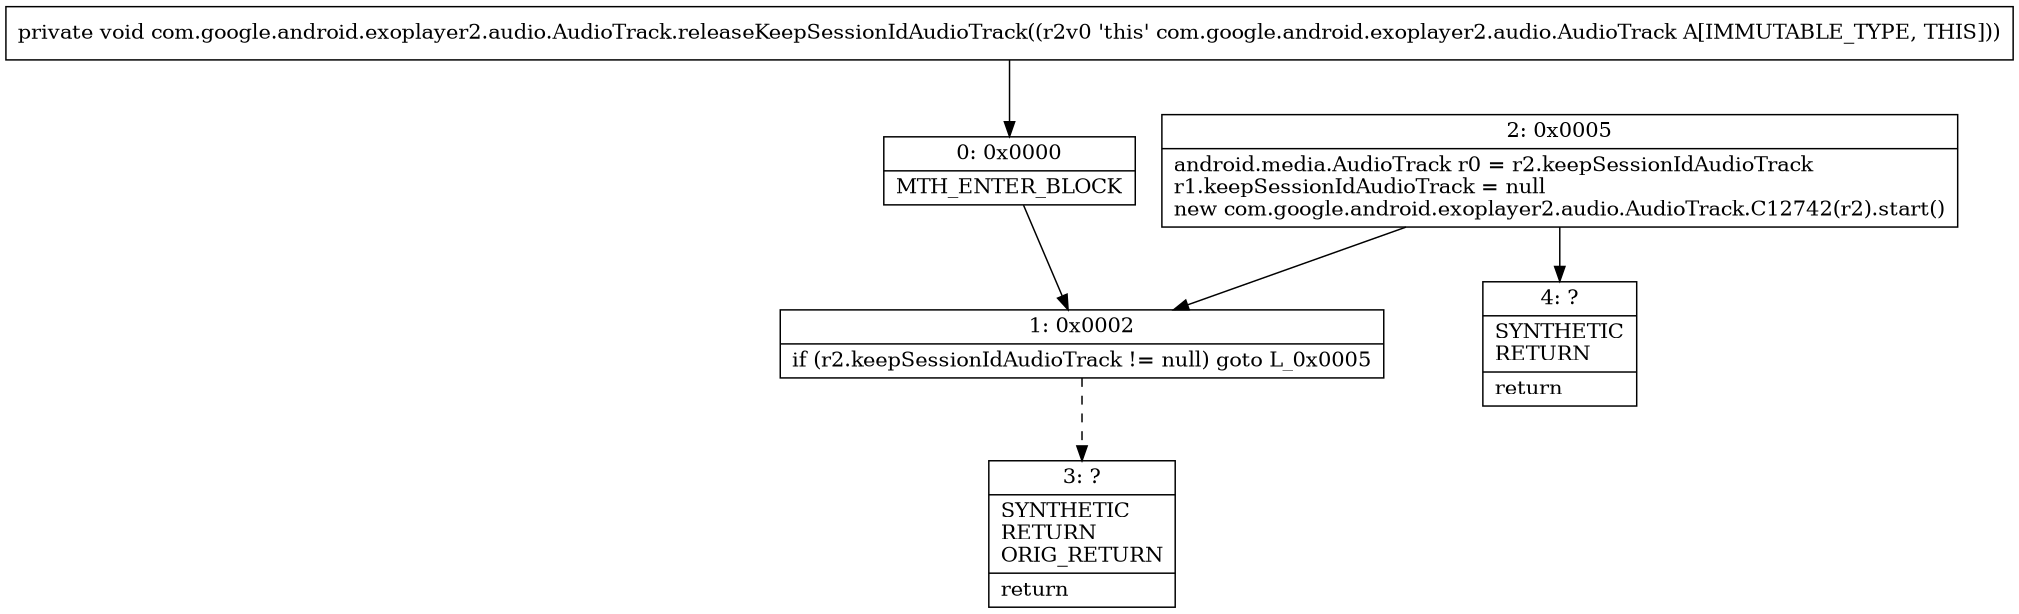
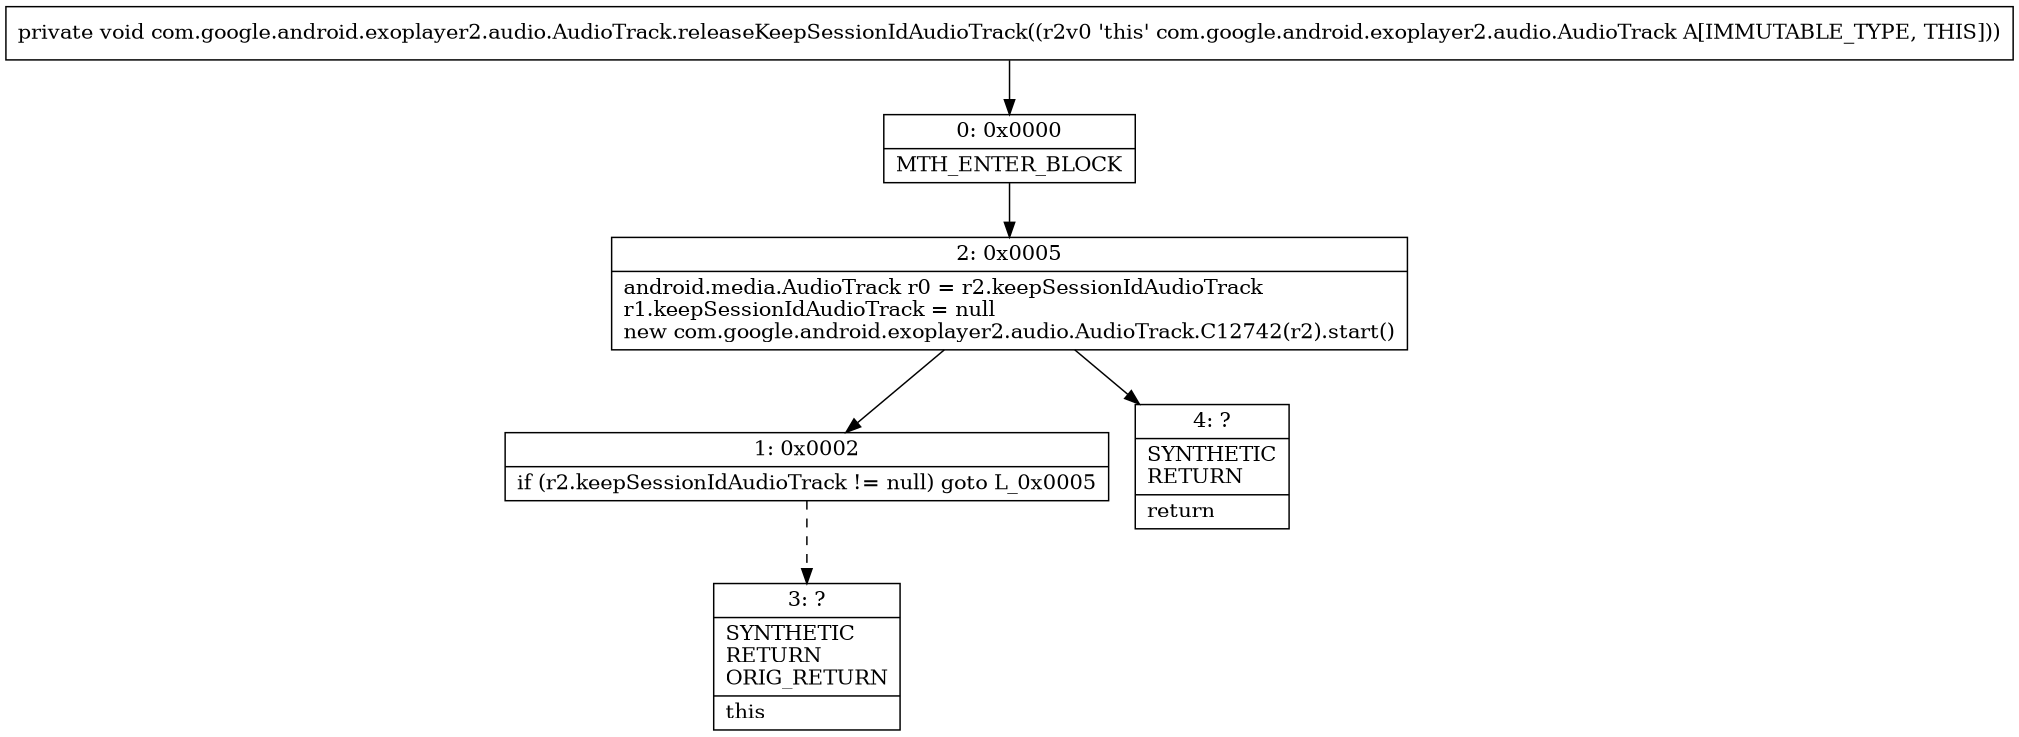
edge "0: 0x0000" -> "1: 0x0002": now "0: 0x0000" -> "2: 0x0005"
node "3: ?": text "return" -> "this"
